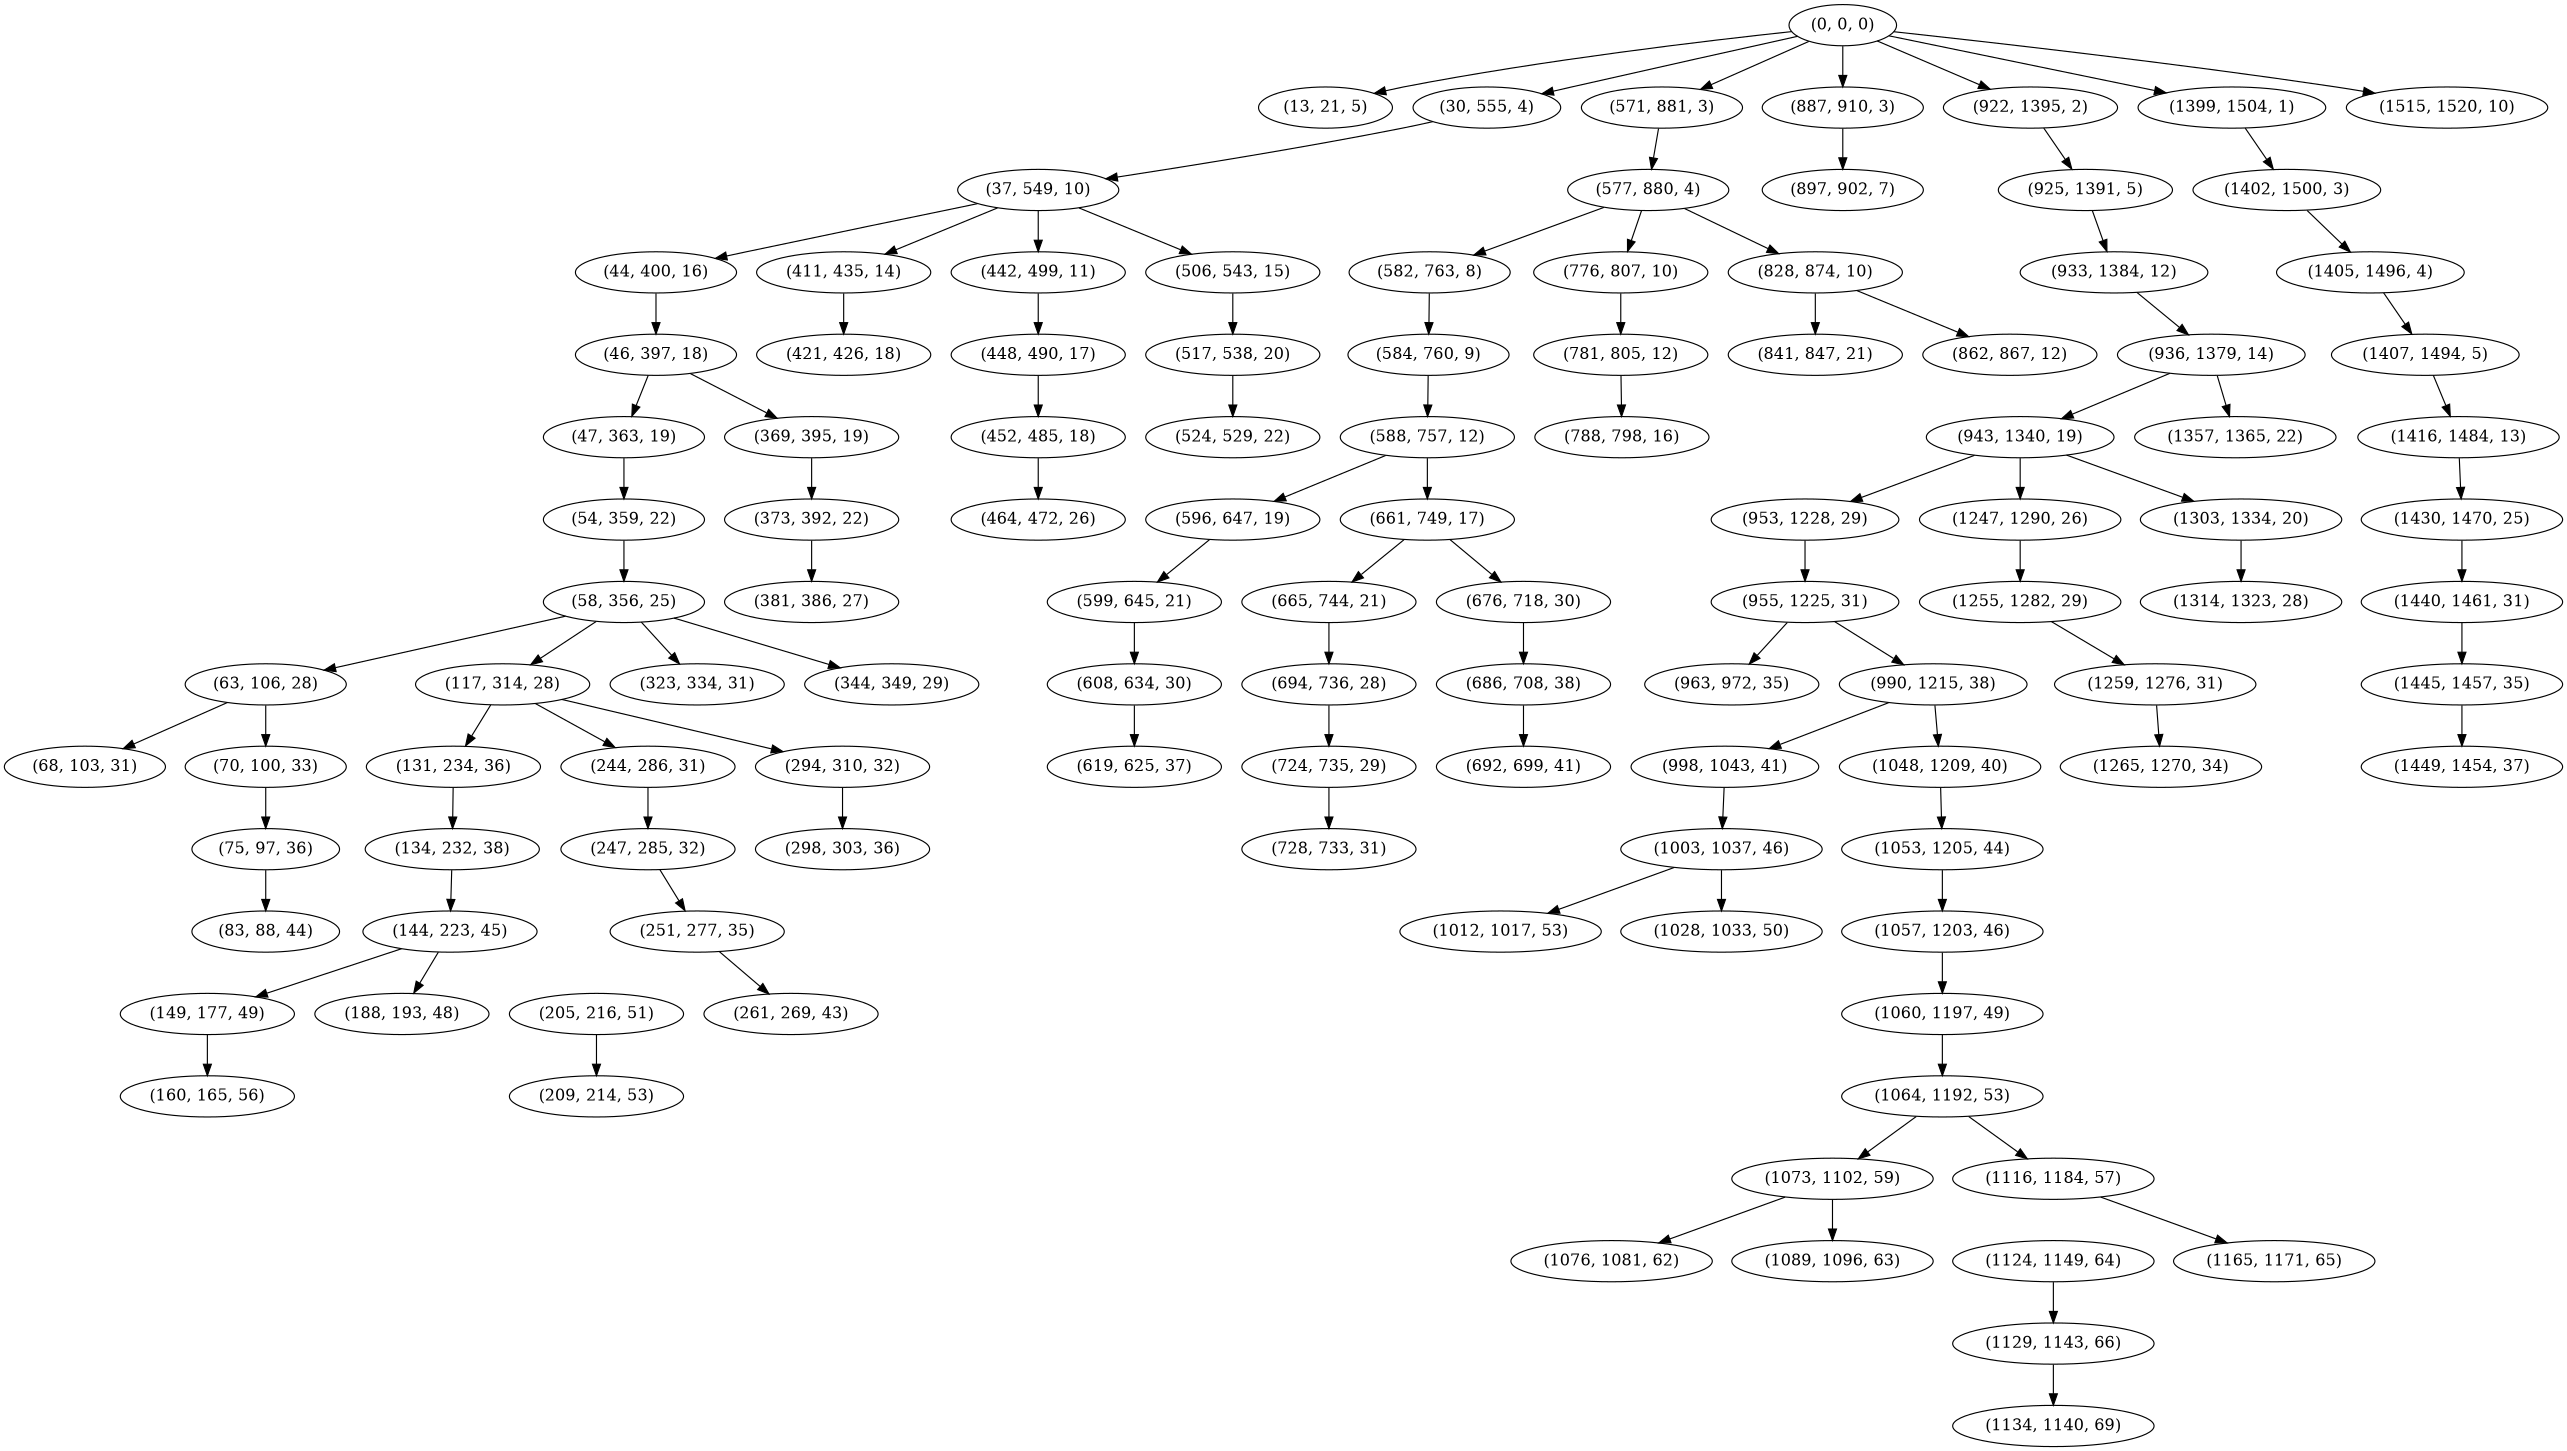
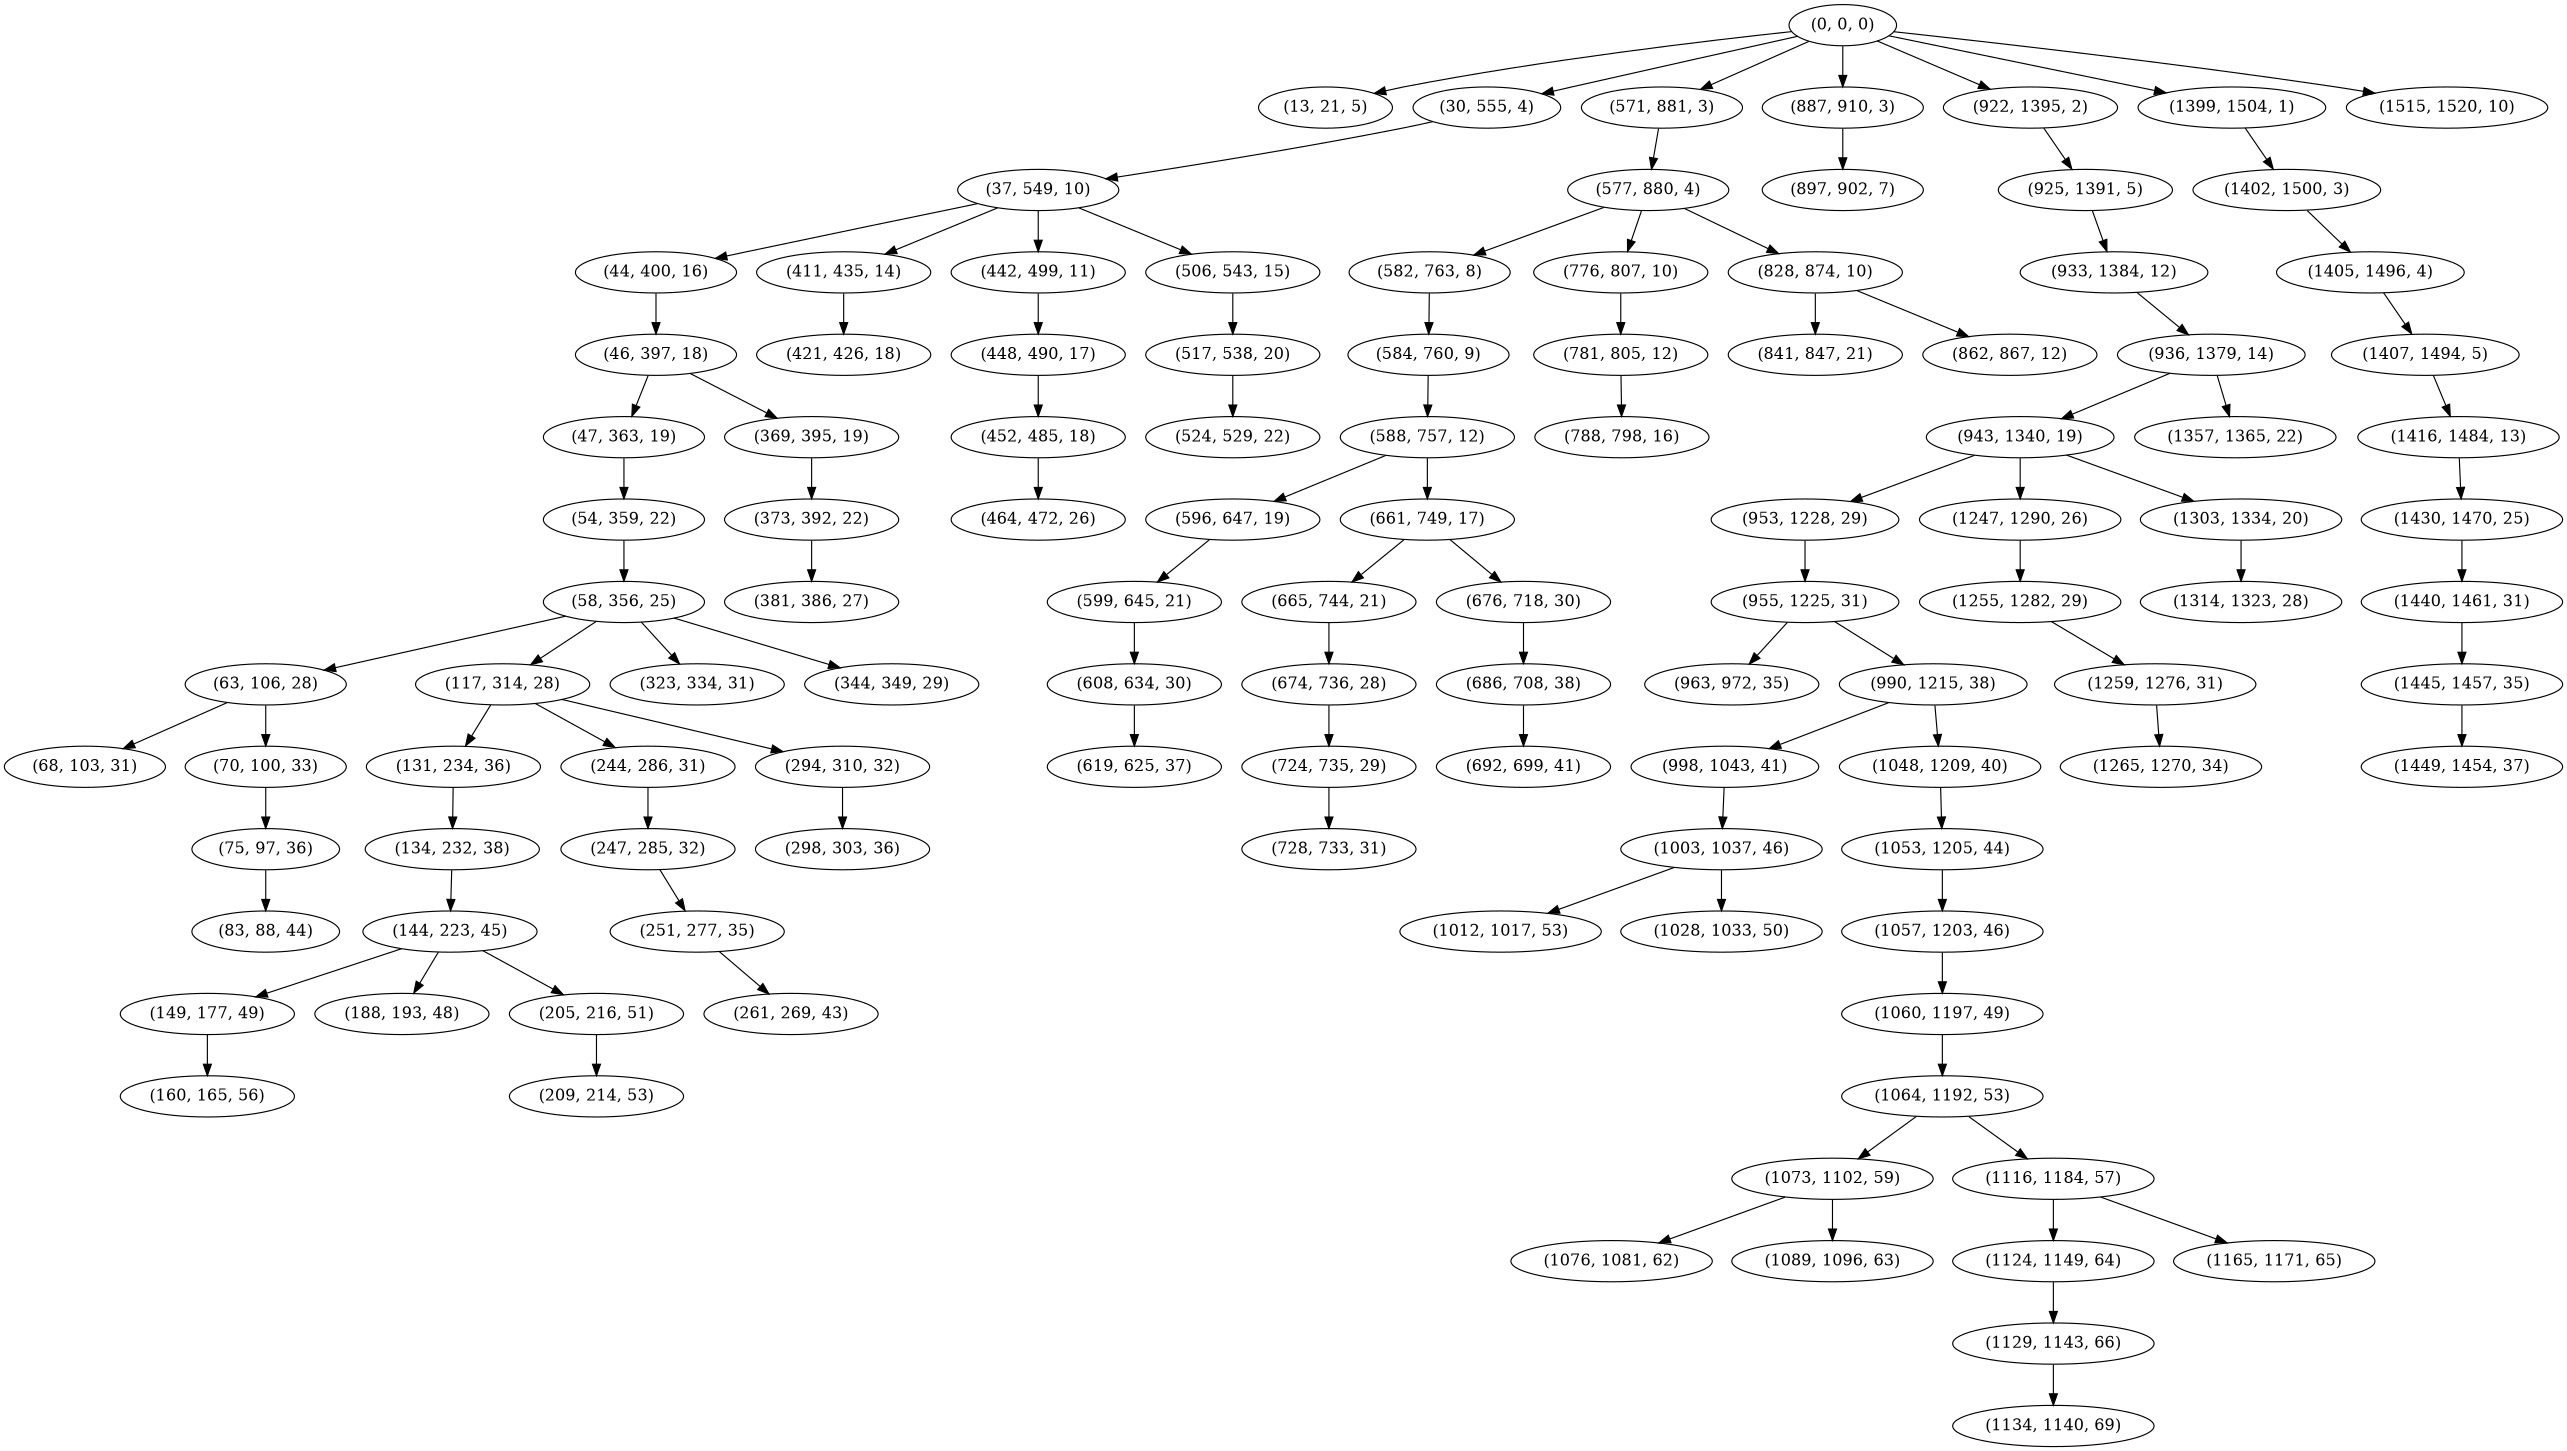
node "(694, 736, 28)": label "(694, 736, 28)" -> "(674, 736, 28)"
edge "(144, 223, 45)" -> "(205, 216, 51)": added
edge "(1116, 1184, 57)" -> "(1124, 1149, 64)": added
